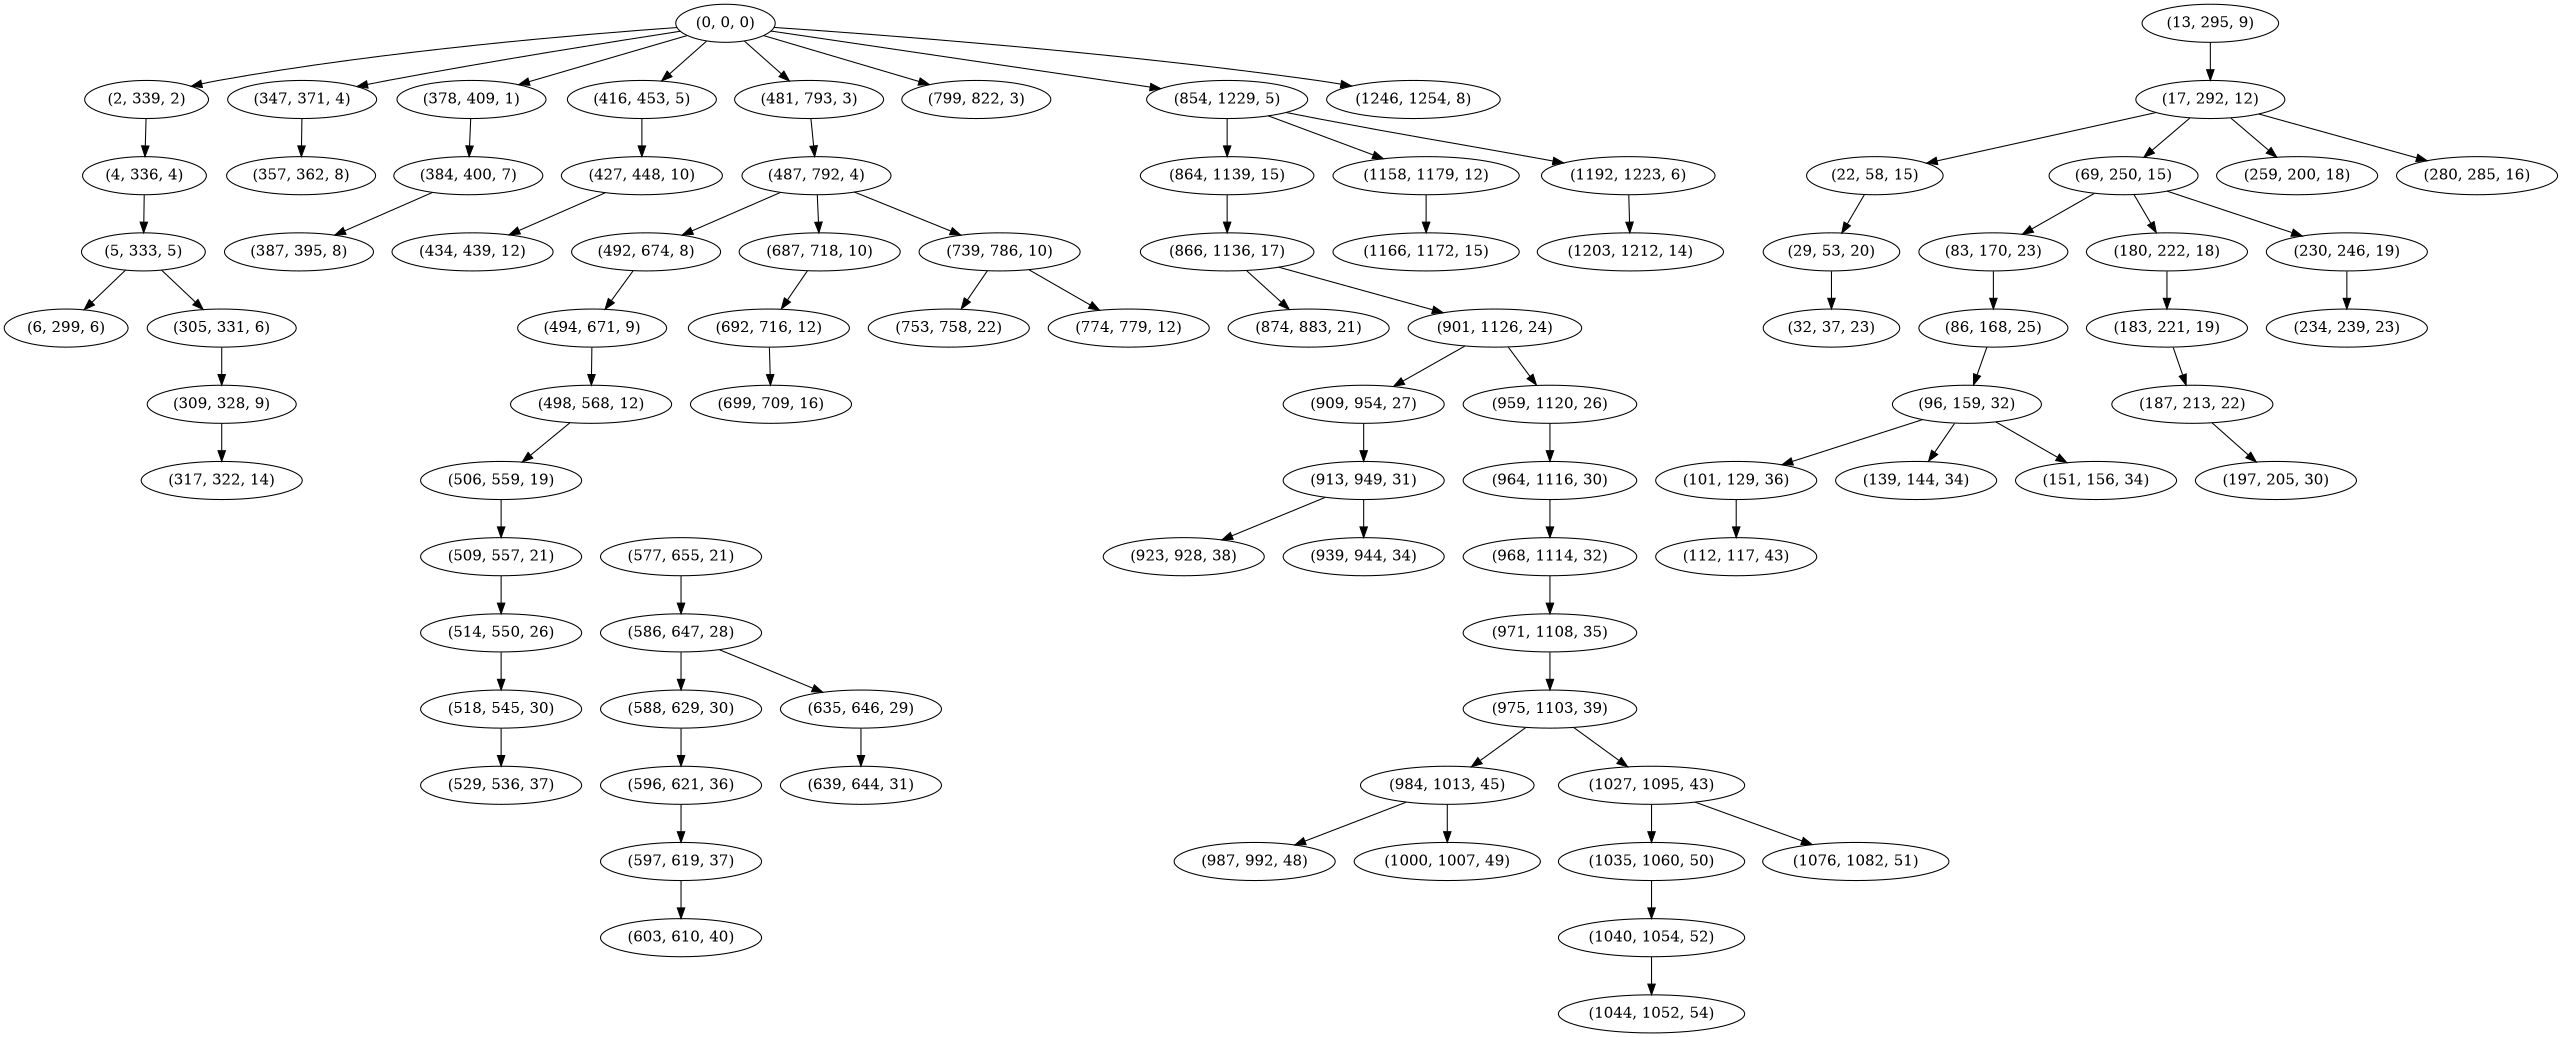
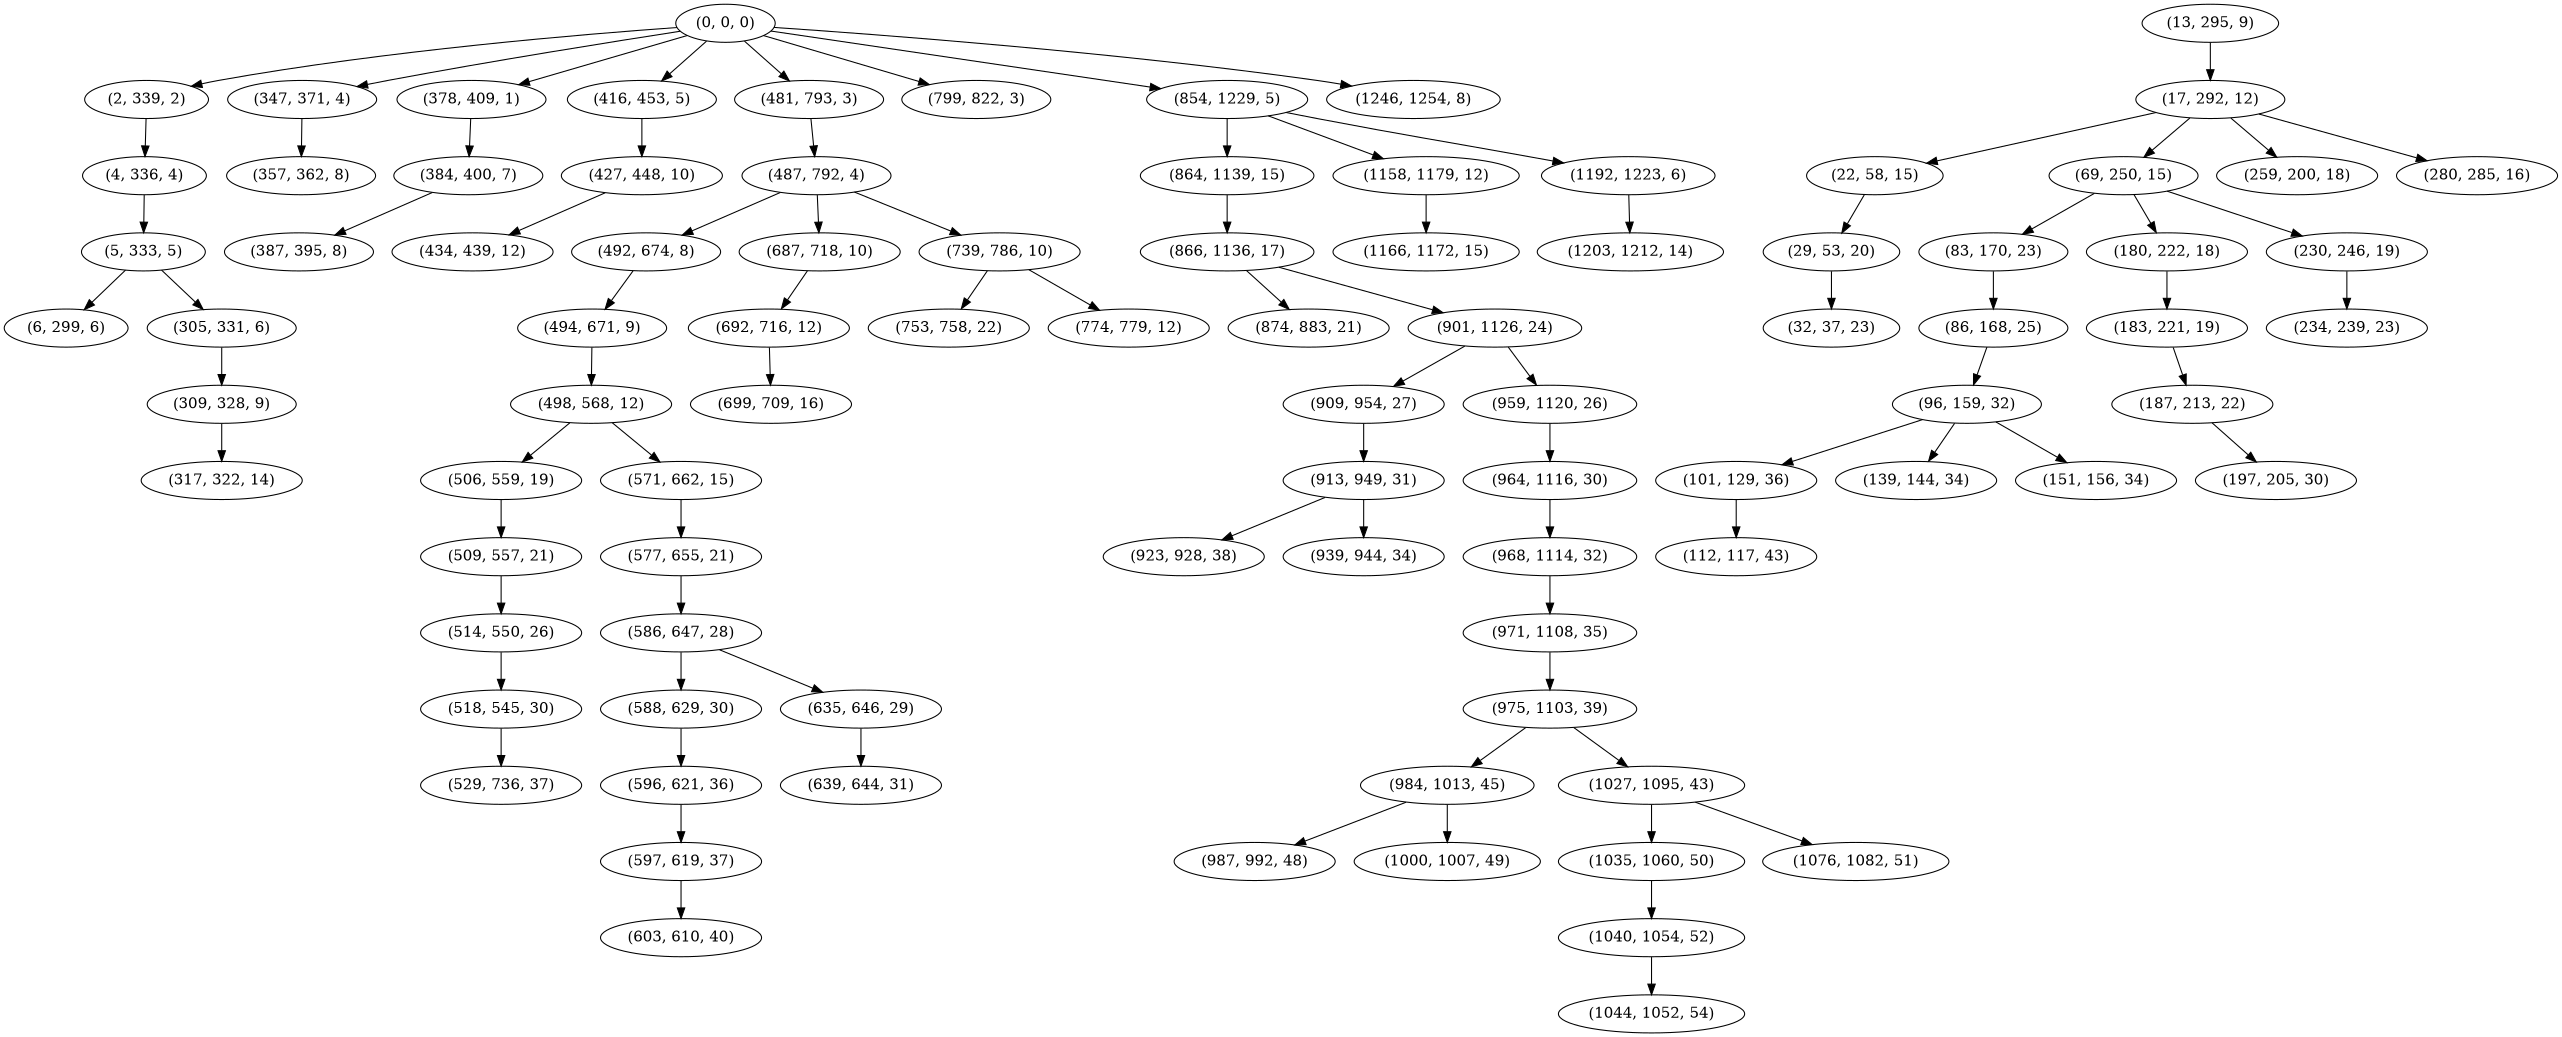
node "(571, 662, 15)": added
node "(529, 536, 37)": label "(529, 536, 37)" -> "(529, 736, 37)"
